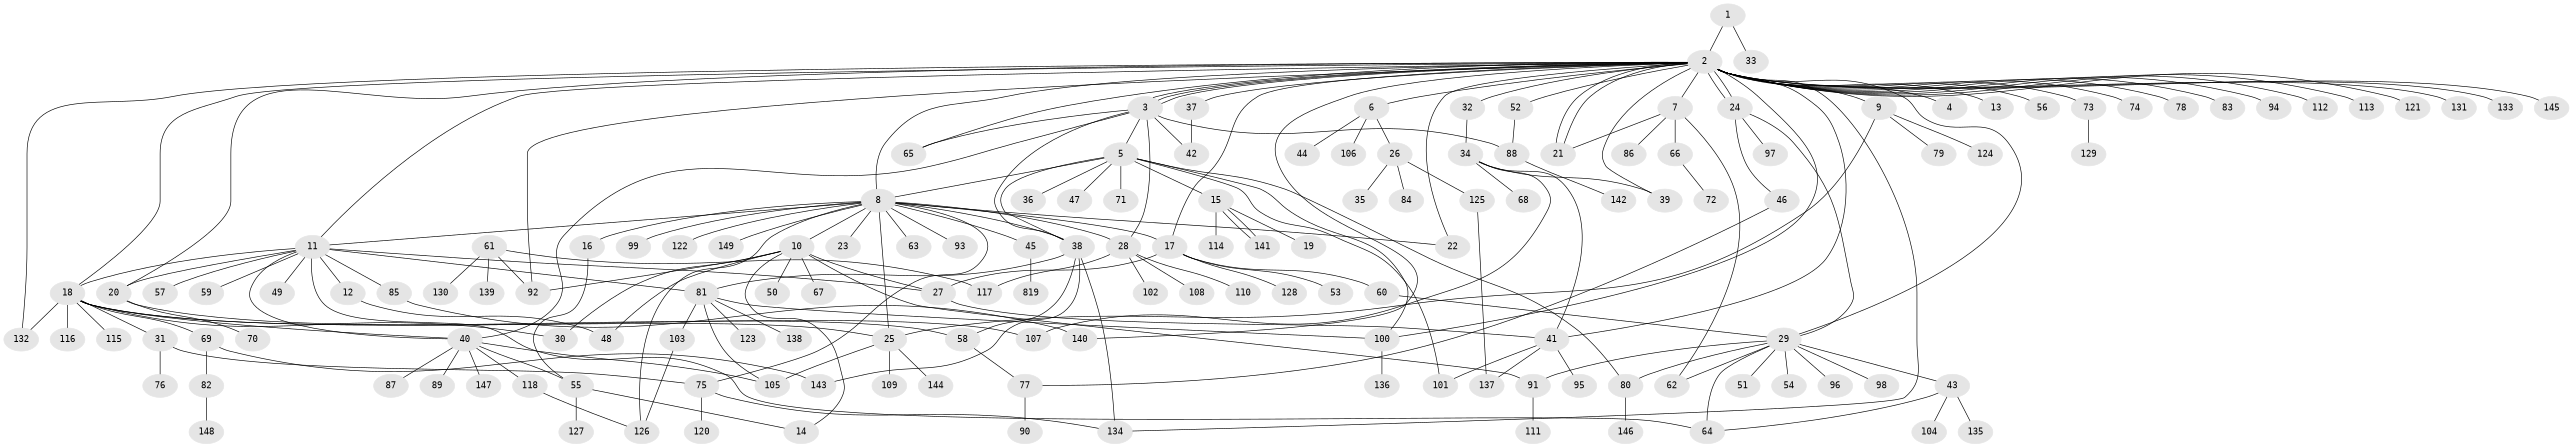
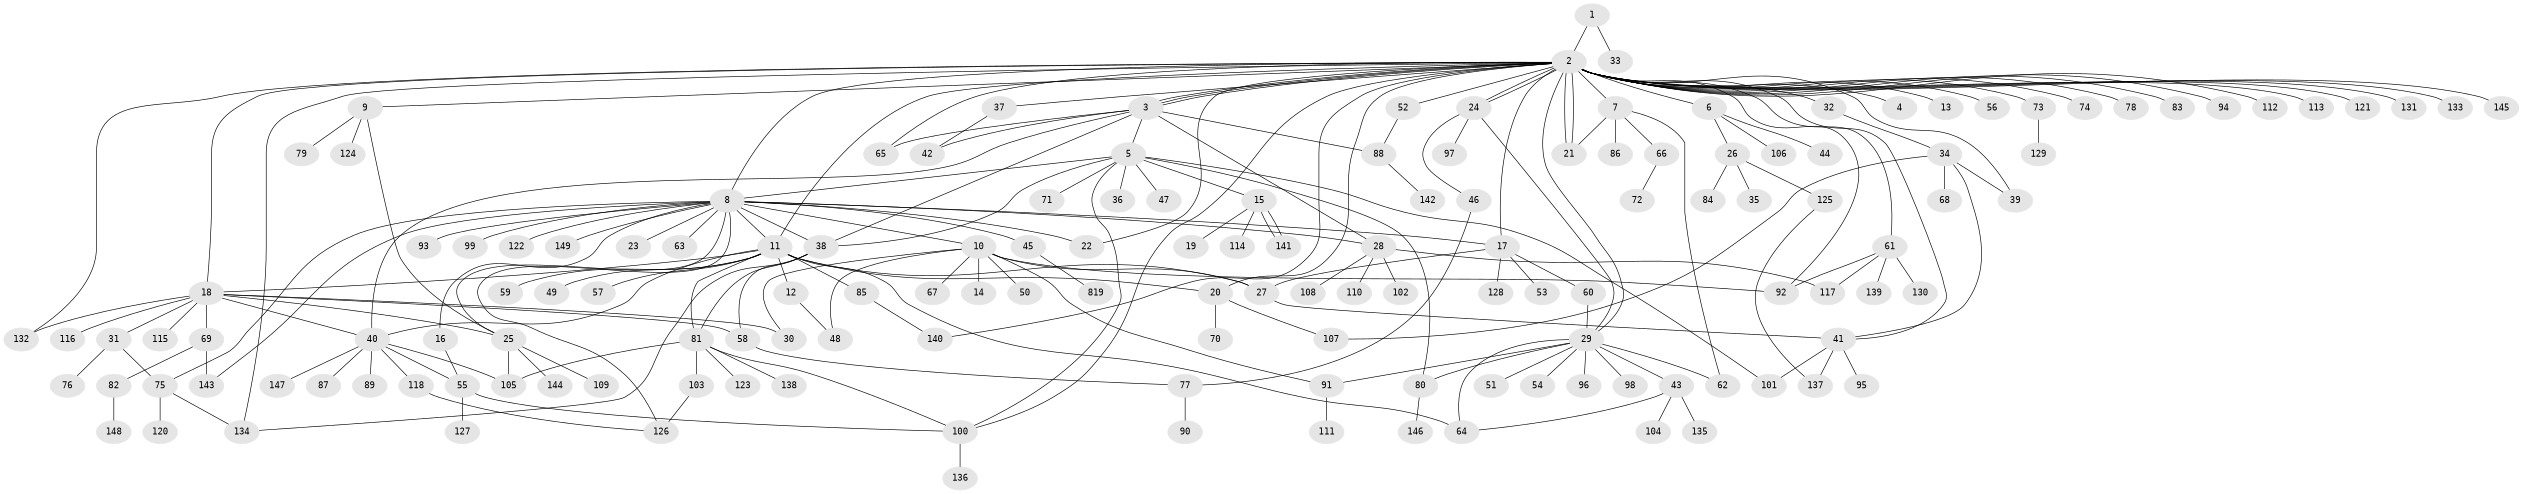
edge "2" -- "61": added
edge "38" -- "143": now "8" -- "143"
edge "55" -- "14": now "55" -- "100"
